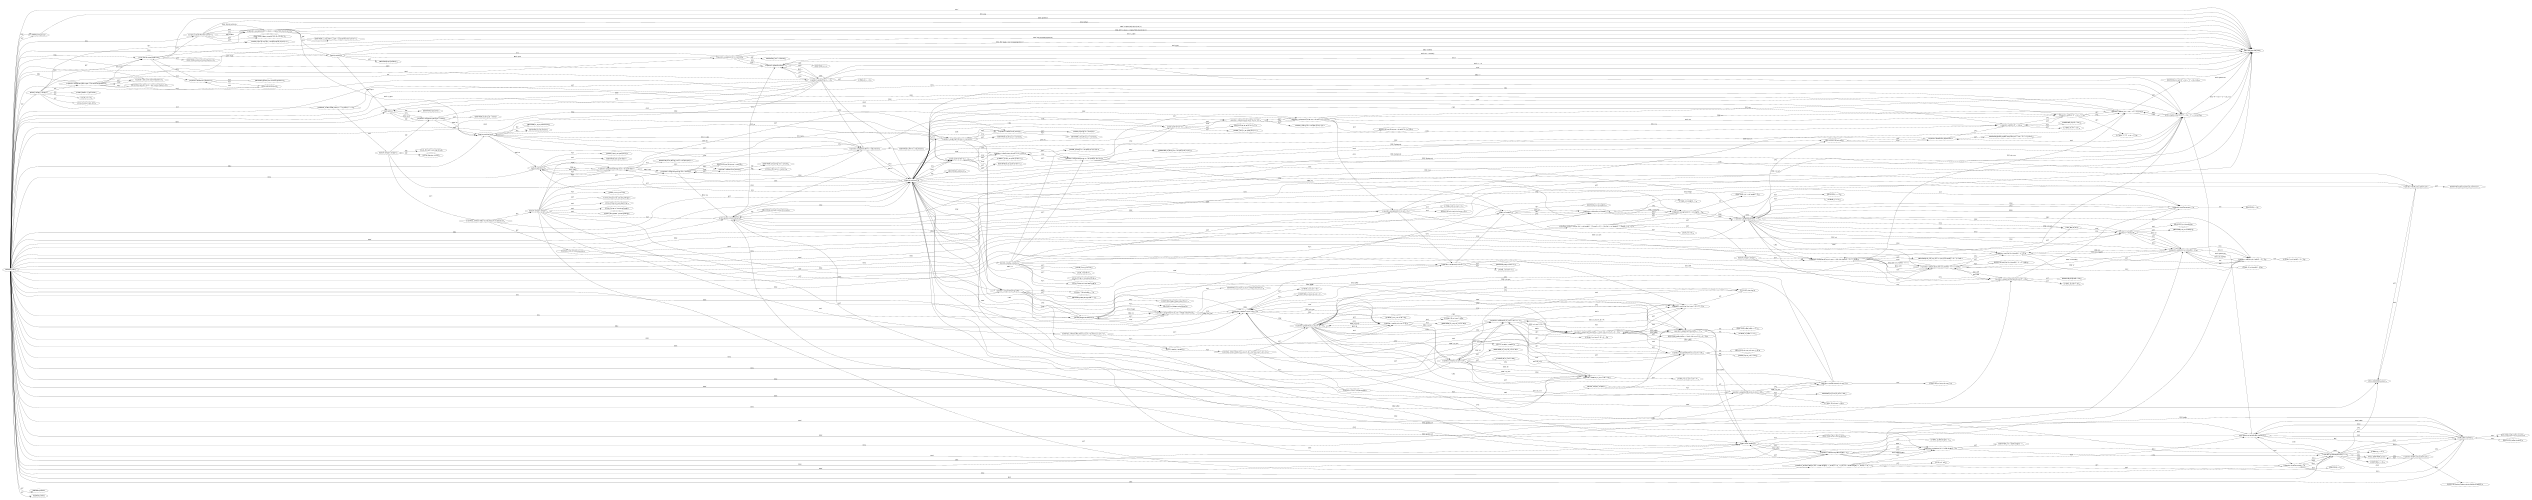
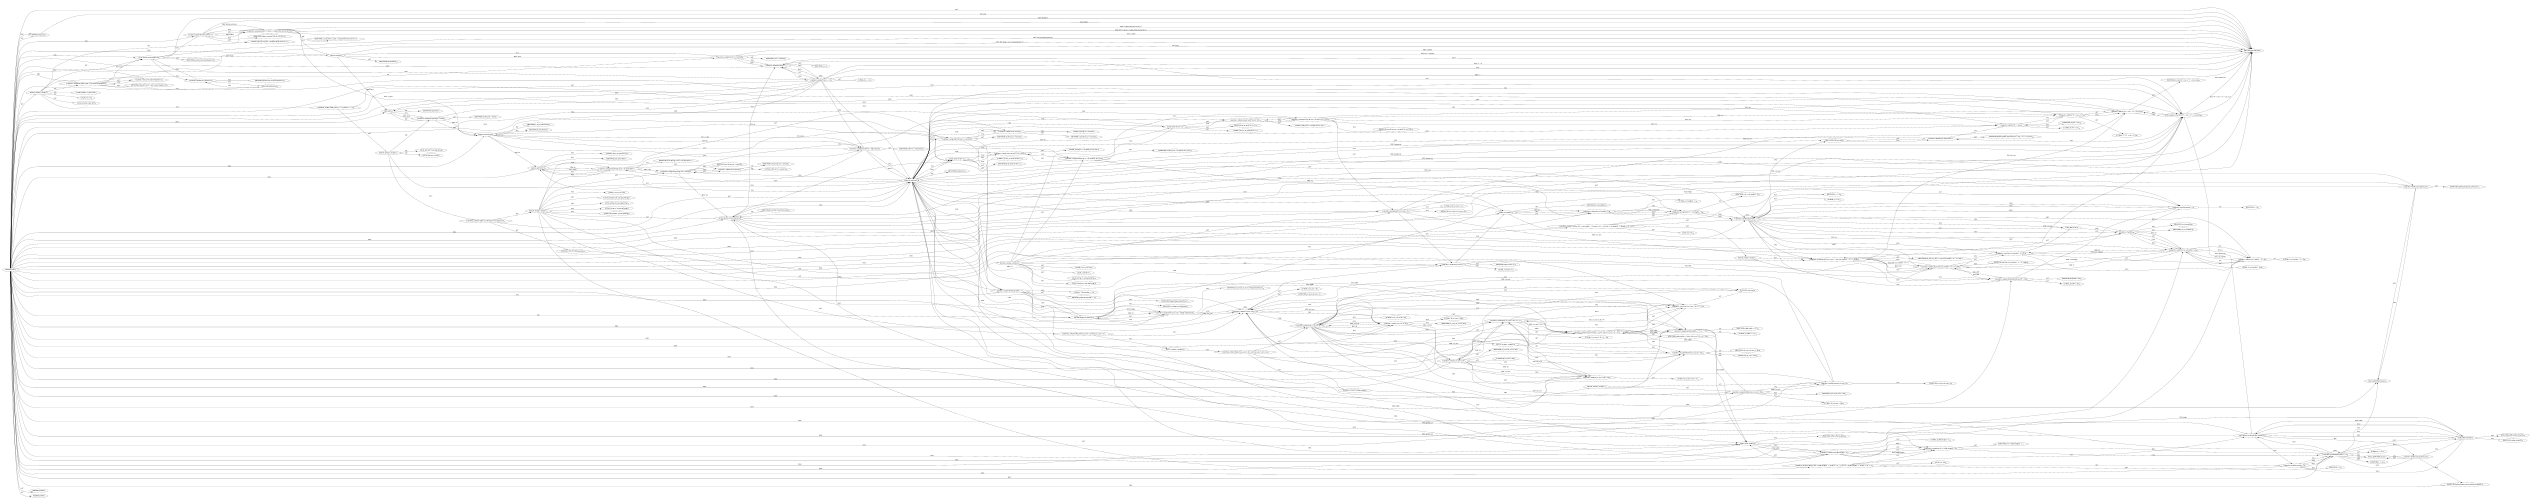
edge "(<operator>.greaterThan,col_num > 0)" -> "(IDENTIFIER,col_num,col_num > 0)": reversed
edge "(METHOD,main)" -> "(charAt,buffer.charAt(i))": now "(METHOD,main)" -> "(IDENTIFIER,System,System.out.print(buffer.charAt(i)))"
